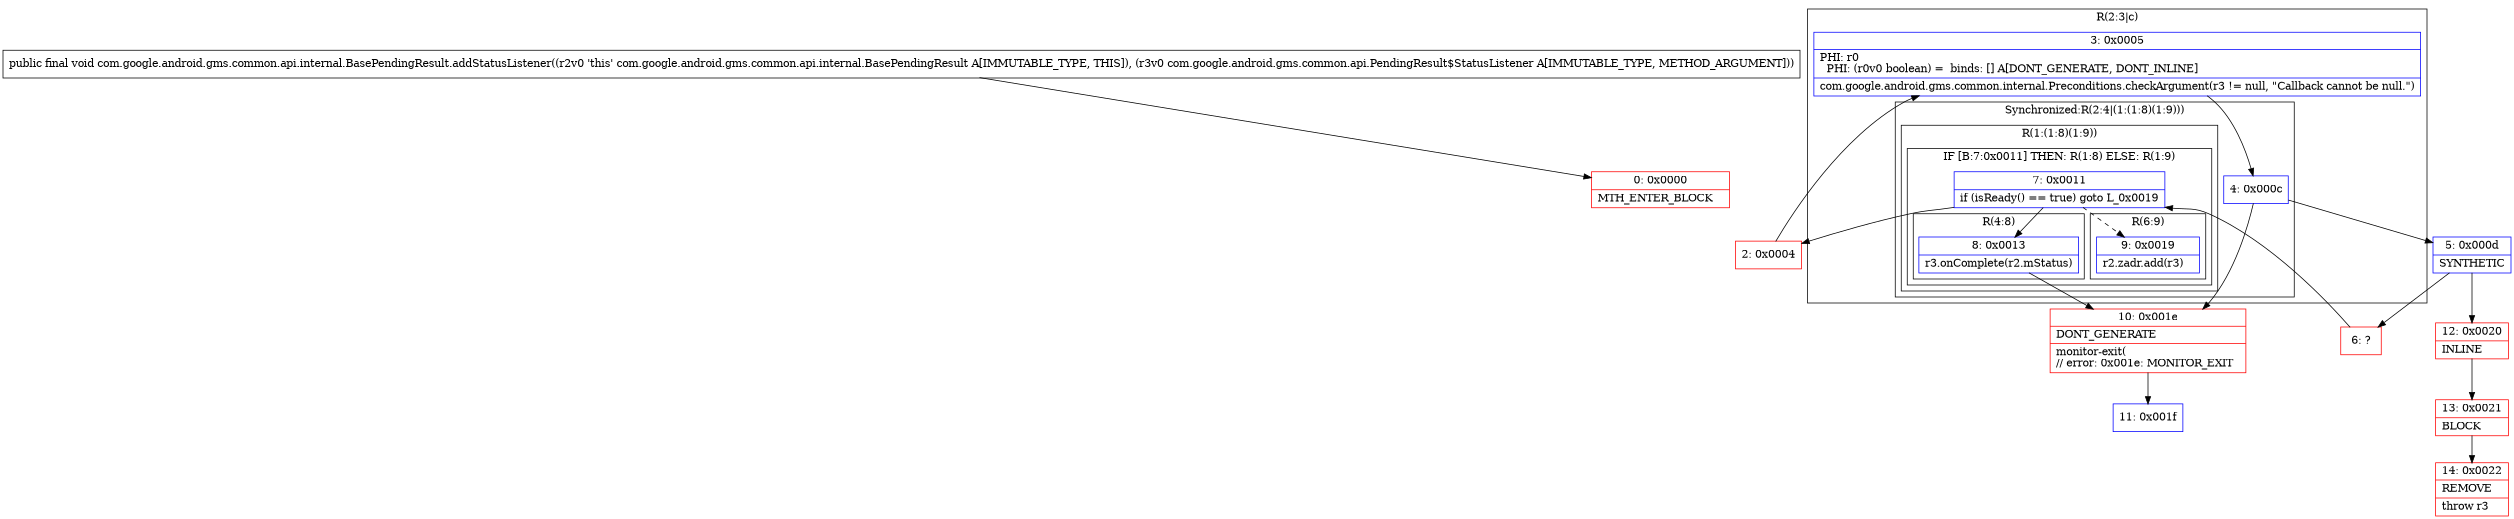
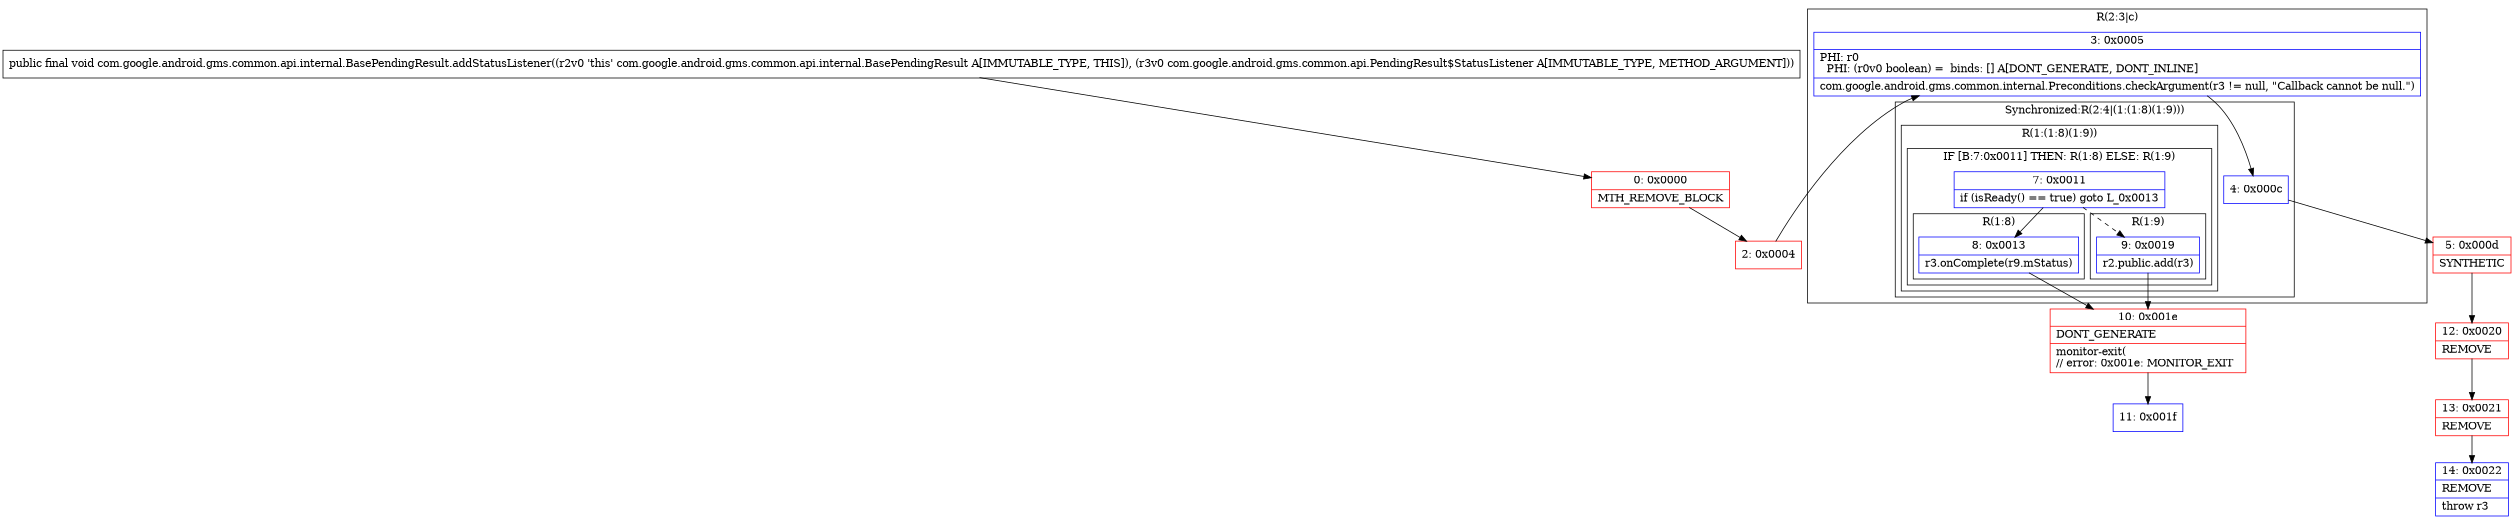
node "0: 0x0000": text "MTH_ENTER_BLOCK" -> "MTH_REMOVE_BLOCK"
node "7: 0x0011": text "if (isReady() == true) goto L_0x0019" -> "if (isReady() == true) goto L_0x0013"
edge "7: 0x0011" -> "2: 0x0004": now "0: 0x0000" -> "2: 0x0004"
cluster "R(4:8)": label "R(4:8)" -> "R(1:8)"
cluster "R(6:9)": label "R(6:9)" -> "R(1:9)"
node "5: 0x000d": color blue -> red
edge "4: 0x000c" -> "10: 0x001e": now "9: 0x0019" -> "10: 0x001e"
node "8: 0x0013": text "r3.onComplete(r2.mStatus)" -> "r3.onComplete(r9.mStatus)"
node "9: 0x0019": text "r2.zadr.add(r3)" -> "r2.public.add(r3)"
node "6: ?": removed
node "12: 0x0020": text "INLINE" -> "REMOVE"
node "13: 0x0021": text "BLOCK" -> "REMOVE"
node "14: 0x0022": color red -> blue
